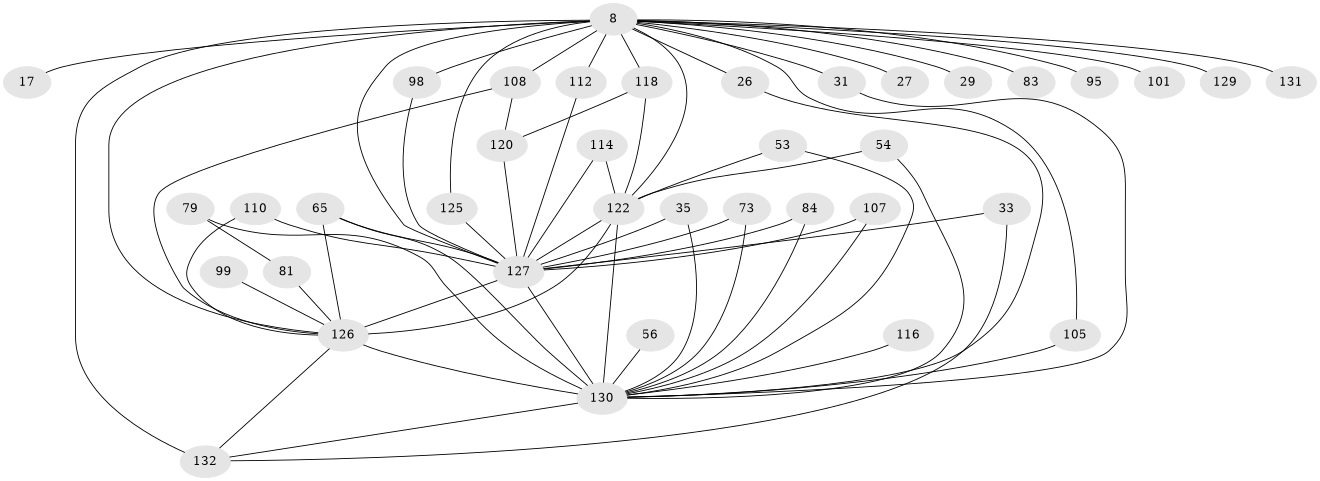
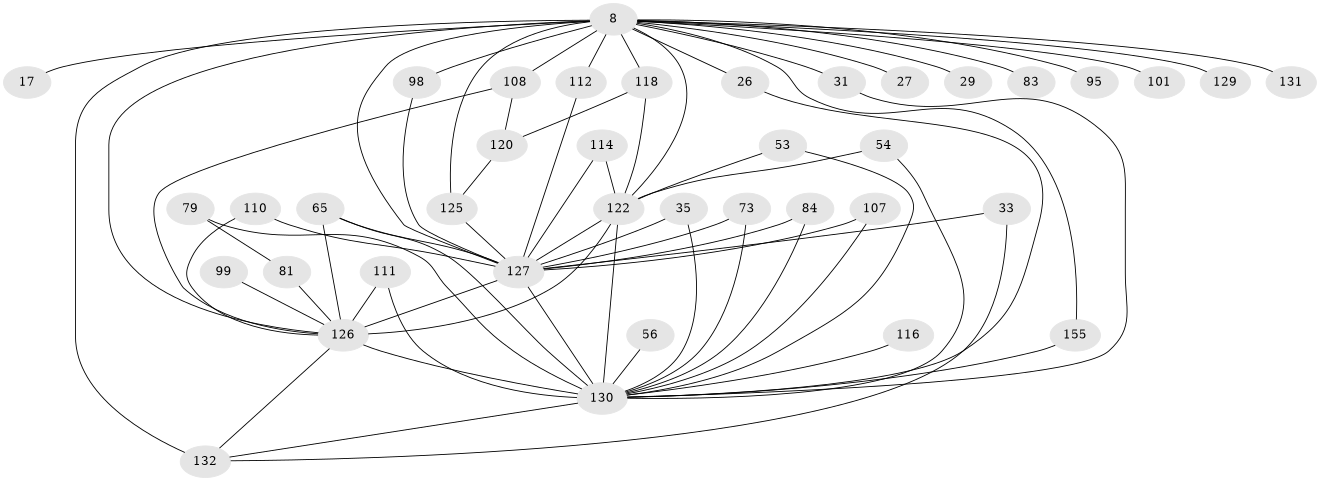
edge "120" -- "127": now "120" -- "125"
node "111": added
node "105": label "105" -> "155"
